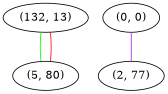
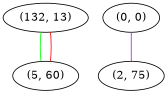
node "(5, 80)": label "(5, 80)" -> "(5, 60)"
node "(2, 77)": label "(2, 77)" -> "(2, 75)"
